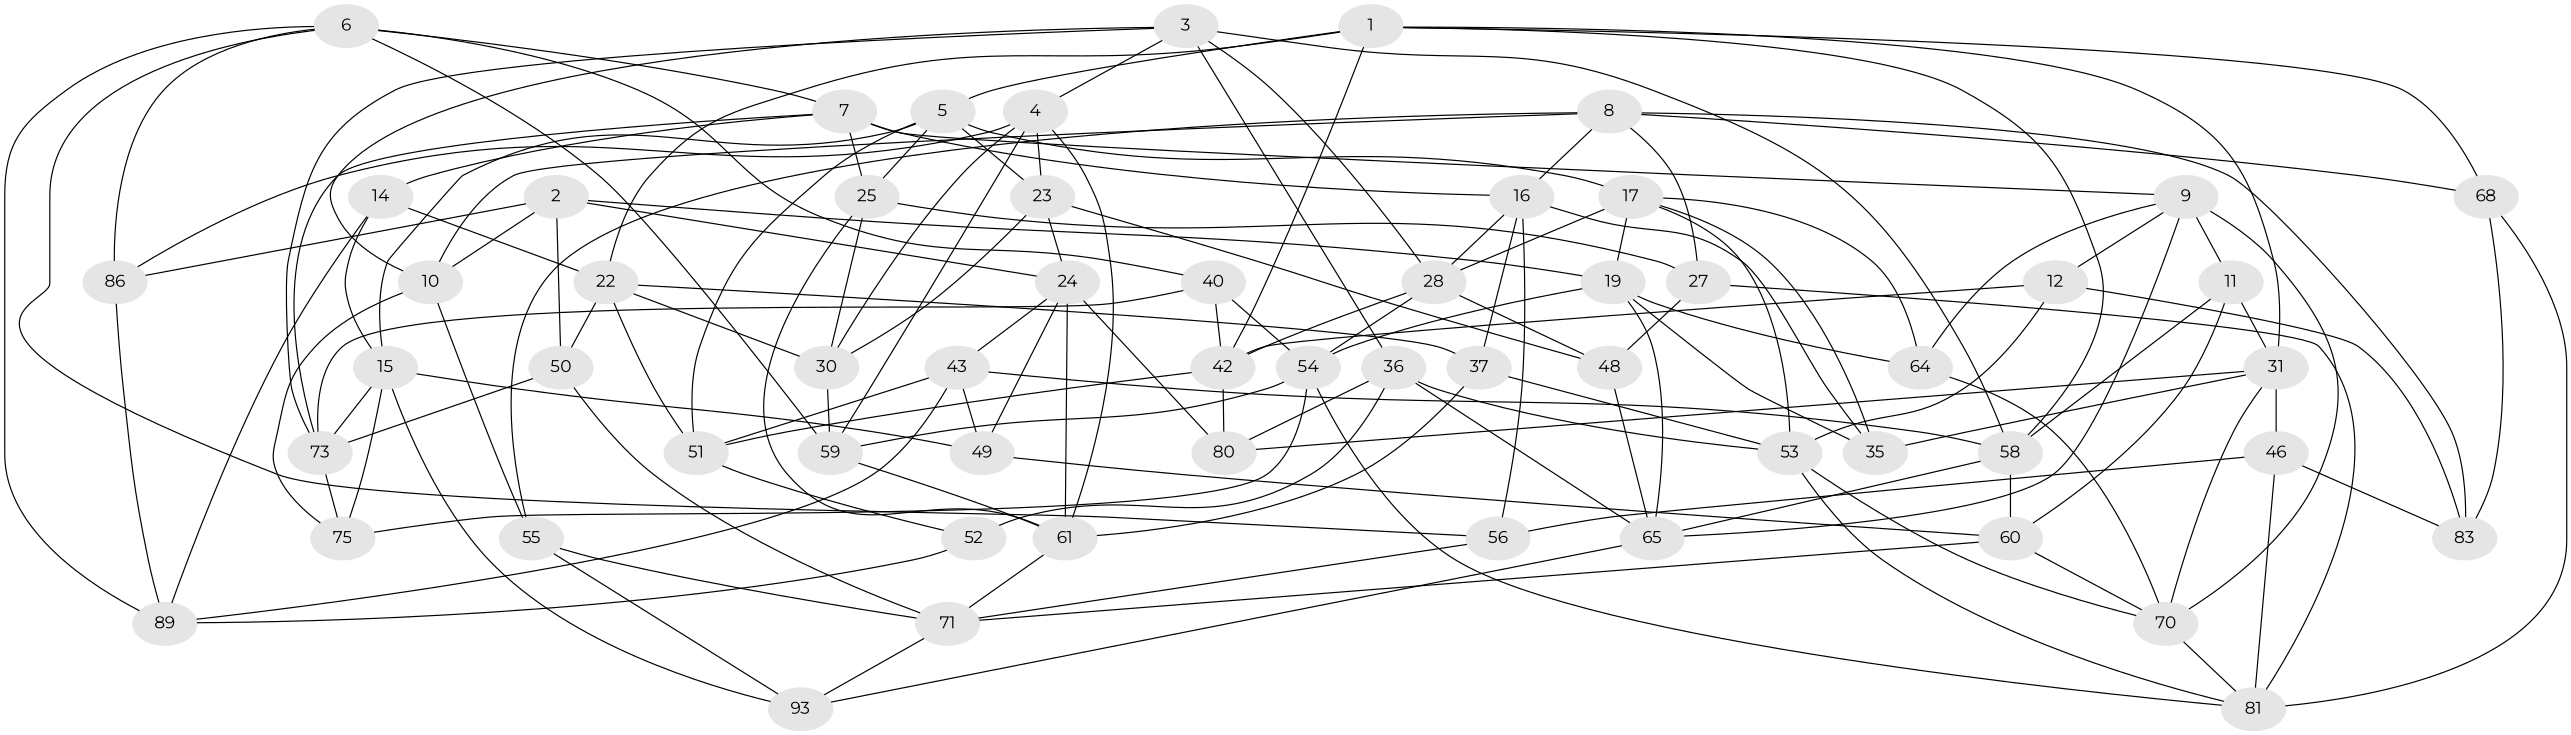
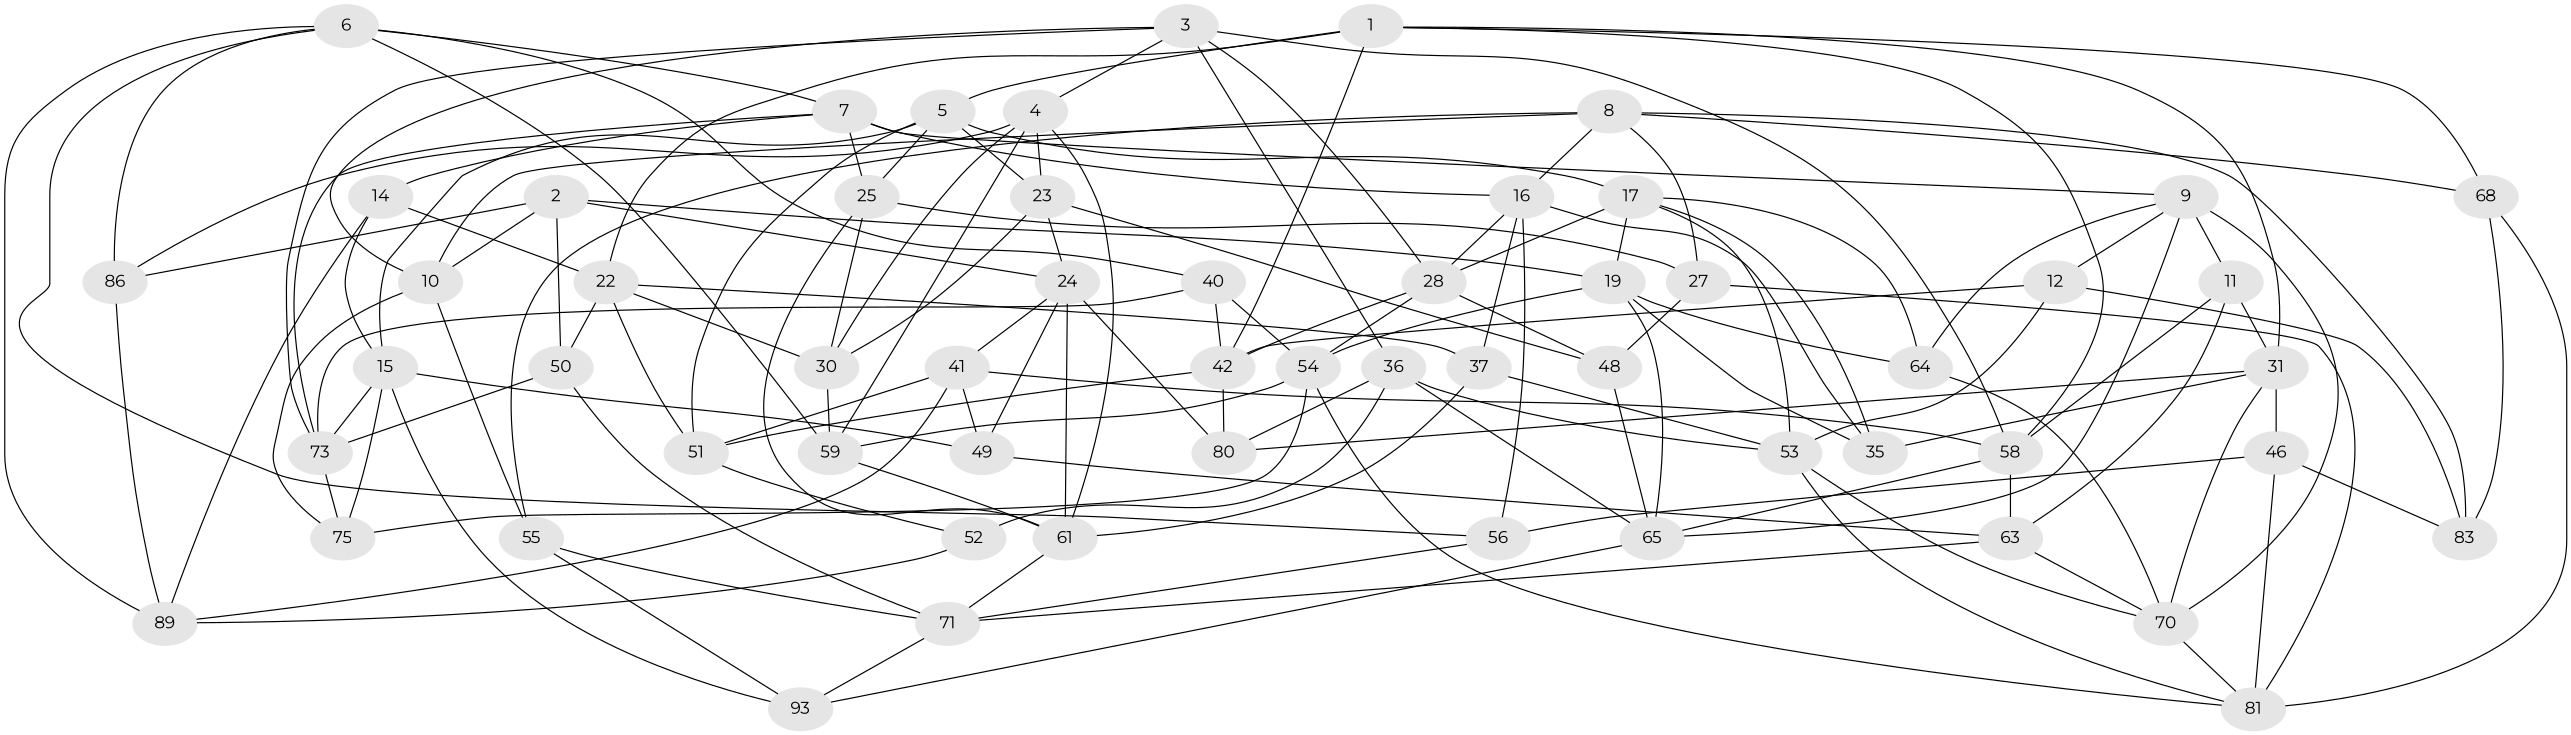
node "43": label "43" -> "41"
node "60": label "60" -> "63"
